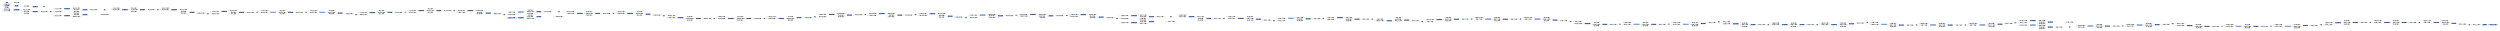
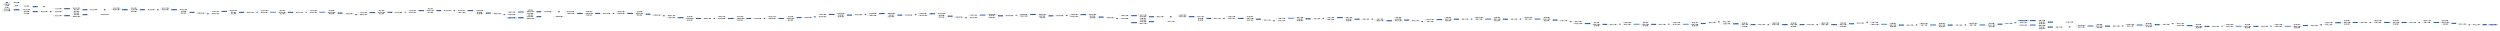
node "b: (10), float32": fillcolor #6495ed -> #e0e0e0
node "LinearFunction": fillcolor #6495ed -> #e0e0e0
node "W: (2048, 1024, 1, 1), float32": fillcolor #e0e0e0 -> #6495ed
node "W: (1024, 512, 1, 1), float32": removed
